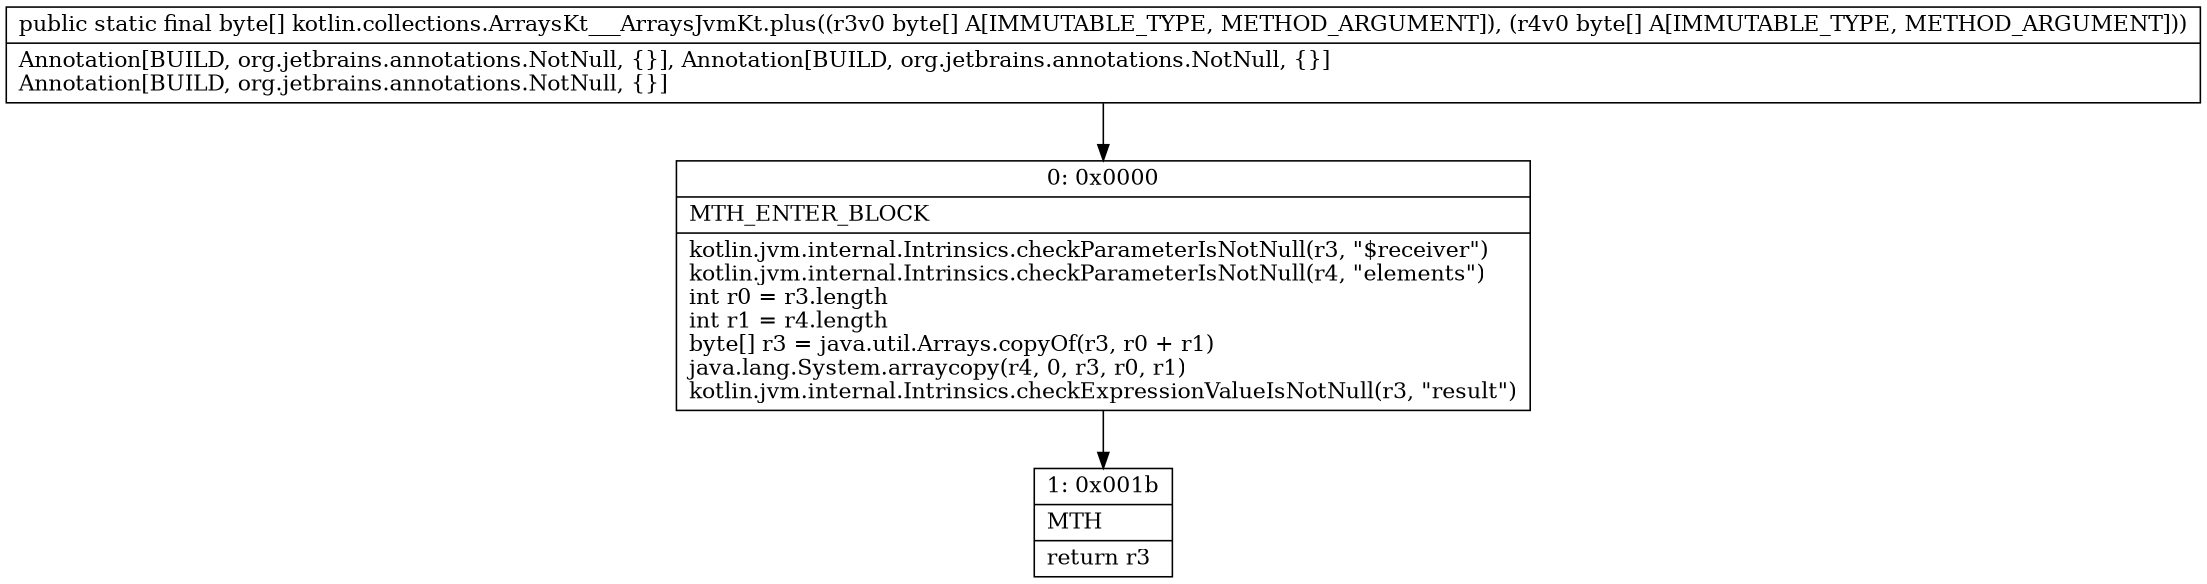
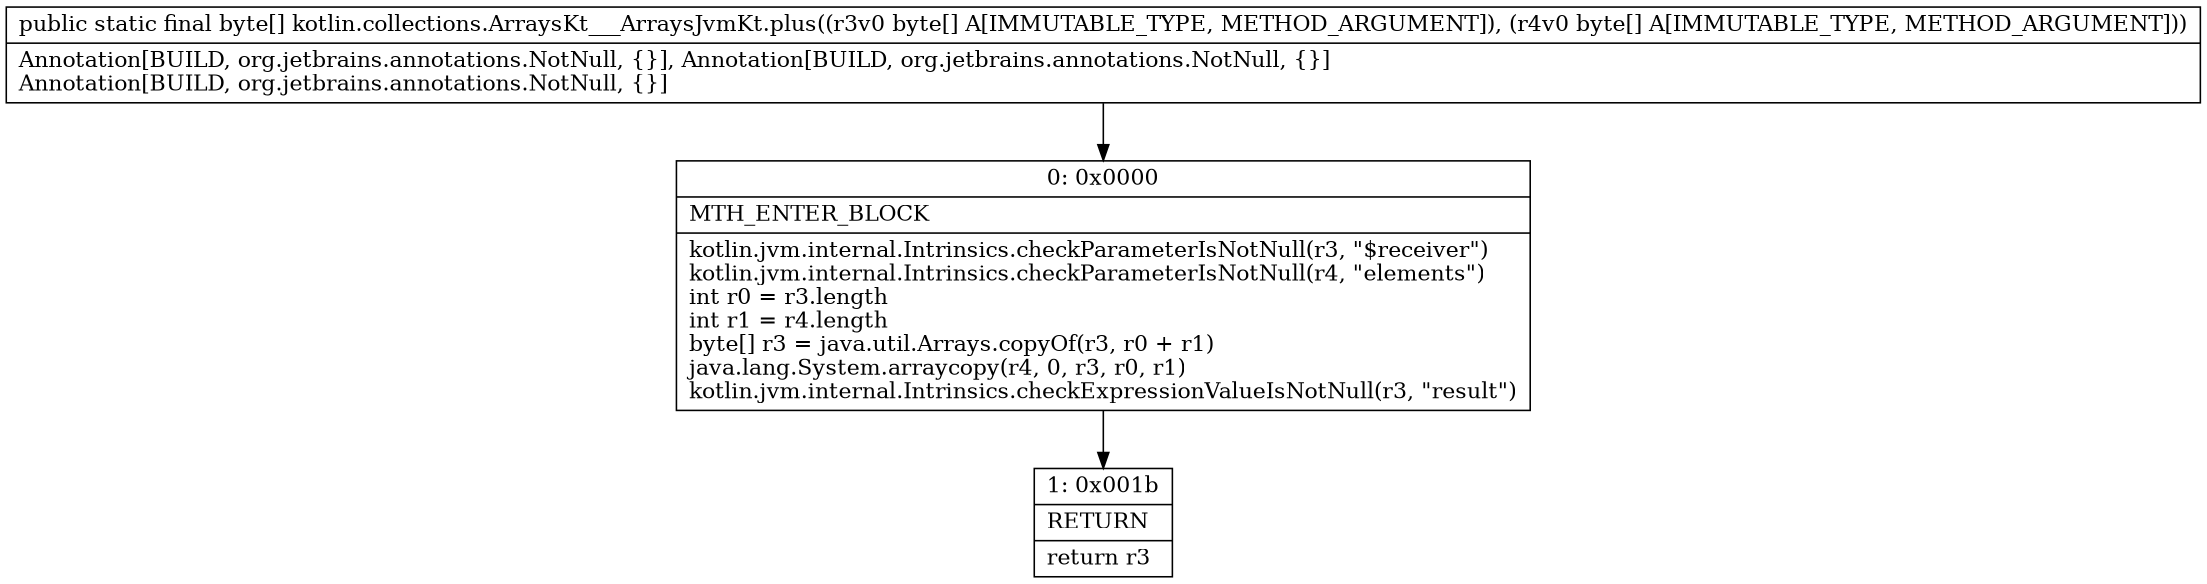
node "1: 0x001b": text "MTH" -> "RETURN"
